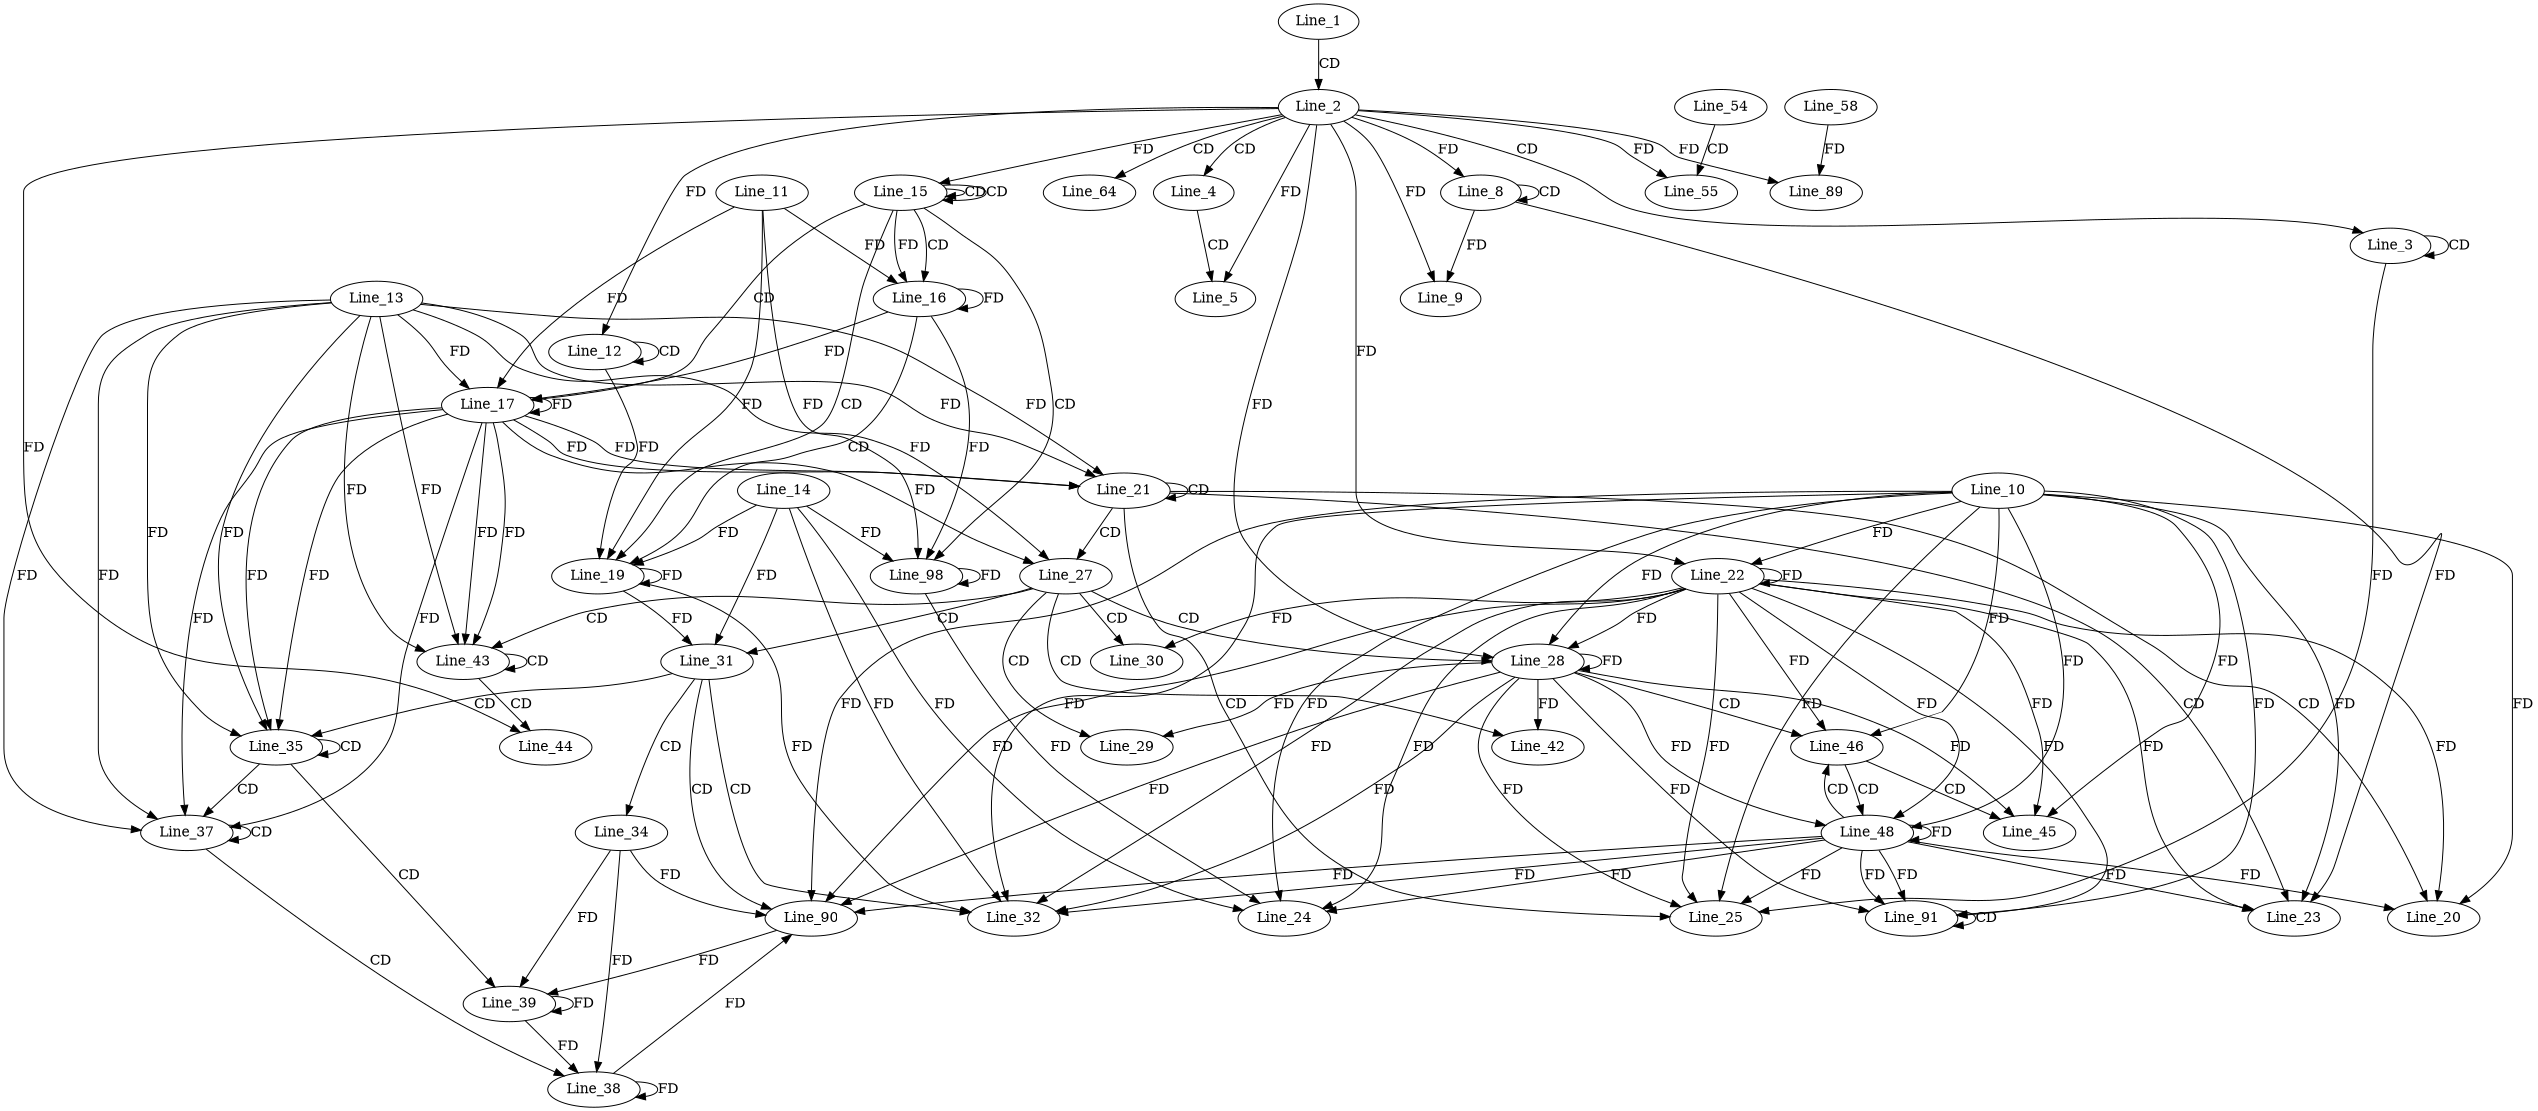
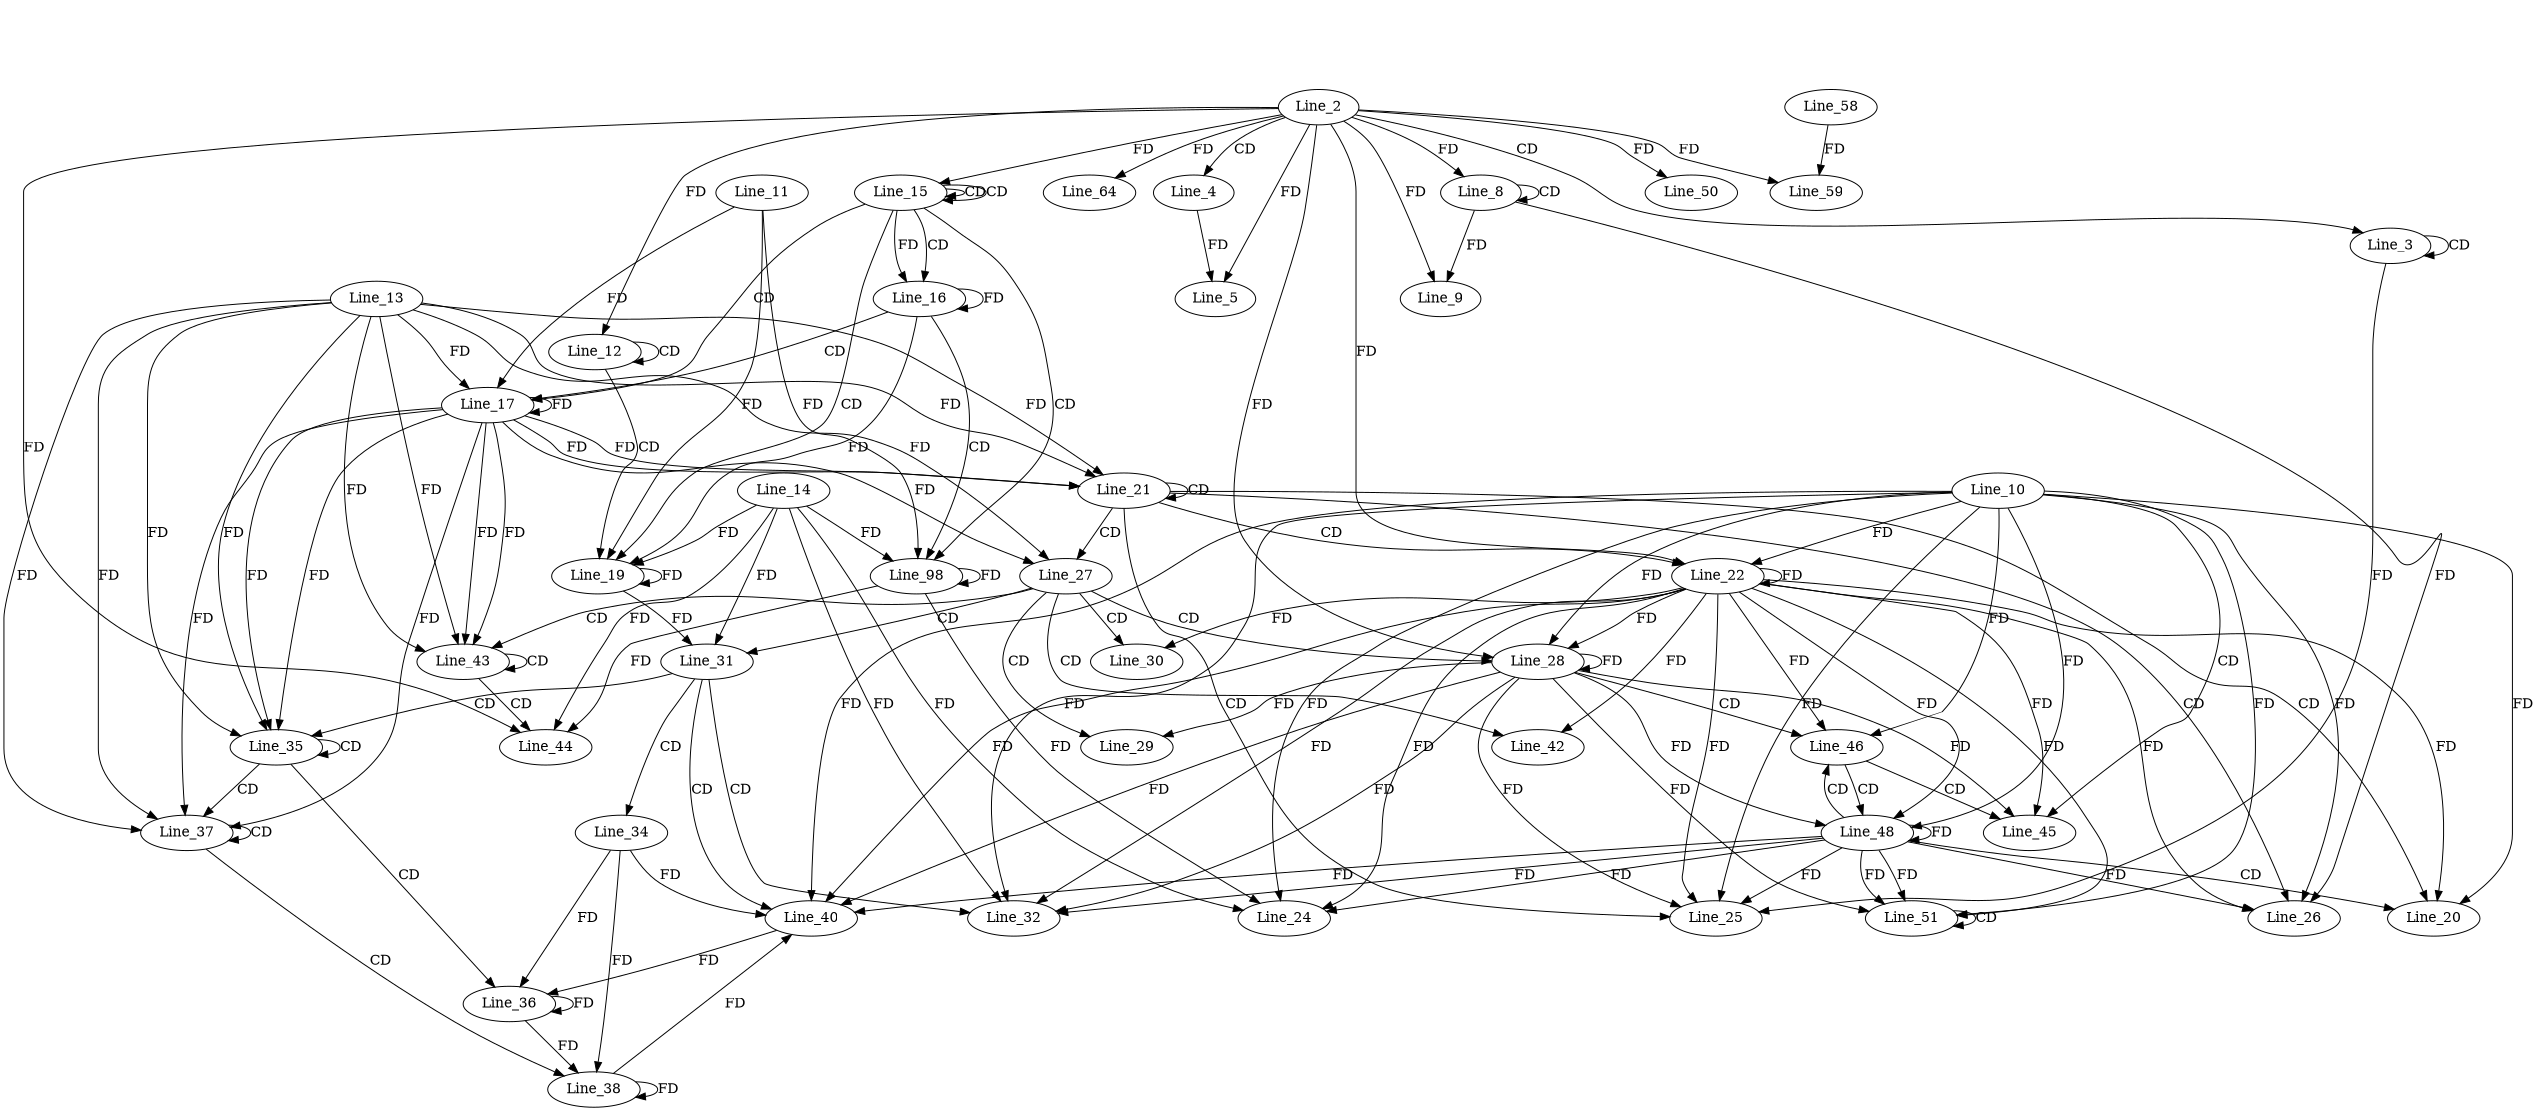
node "Line_1": removed
node "Line_54": removed
edge "Line_2" -> "Line_64": label "CD" -> "FD"
node "Line_55": label "Line_55" -> "Line_50"
node "Line_89": label "Line_89" -> "Line_59"
edge "Line_11" -> "Line_16": removed, label "FD"
edge "Line_4" -> "Line_5": label "CD" -> "FD"
edge "Line_16" -> "Line_17": label "FD" -> "CD"
edge "Line_12" -> "Line_19": label "FD" -> "CD"
edge "Line_16" -> "Line_19": label "CD" -> "FD"
edge "Line_16" -> "Line_98": label "FD" -> "CD"
edge "Line_21" -> "Line_22": added, label "CD"
edge "Line_14" -> "Line_44": added, label "FD"
edge "Line_98" -> "Line_44": added, label "FD"
edge "Line_10" -> "Line_45": label "FD" -> "CD"
edge "Line_28" -> "Line_42": now "Line_22" -> "Line_42"
edge "Line_19" -> "Line_32": removed, label "FD"
edge "Line_48" -> "Line_20": label "FD" -> "CD"
node "Line_90": label "Line_90" -> "Line_40"
node "Line_91": label "Line_91" -> "Line_51"
node "Line_23": label "Line_23" -> "Line_26"
node "Line_39": label "Line_39" -> "Line_36"
